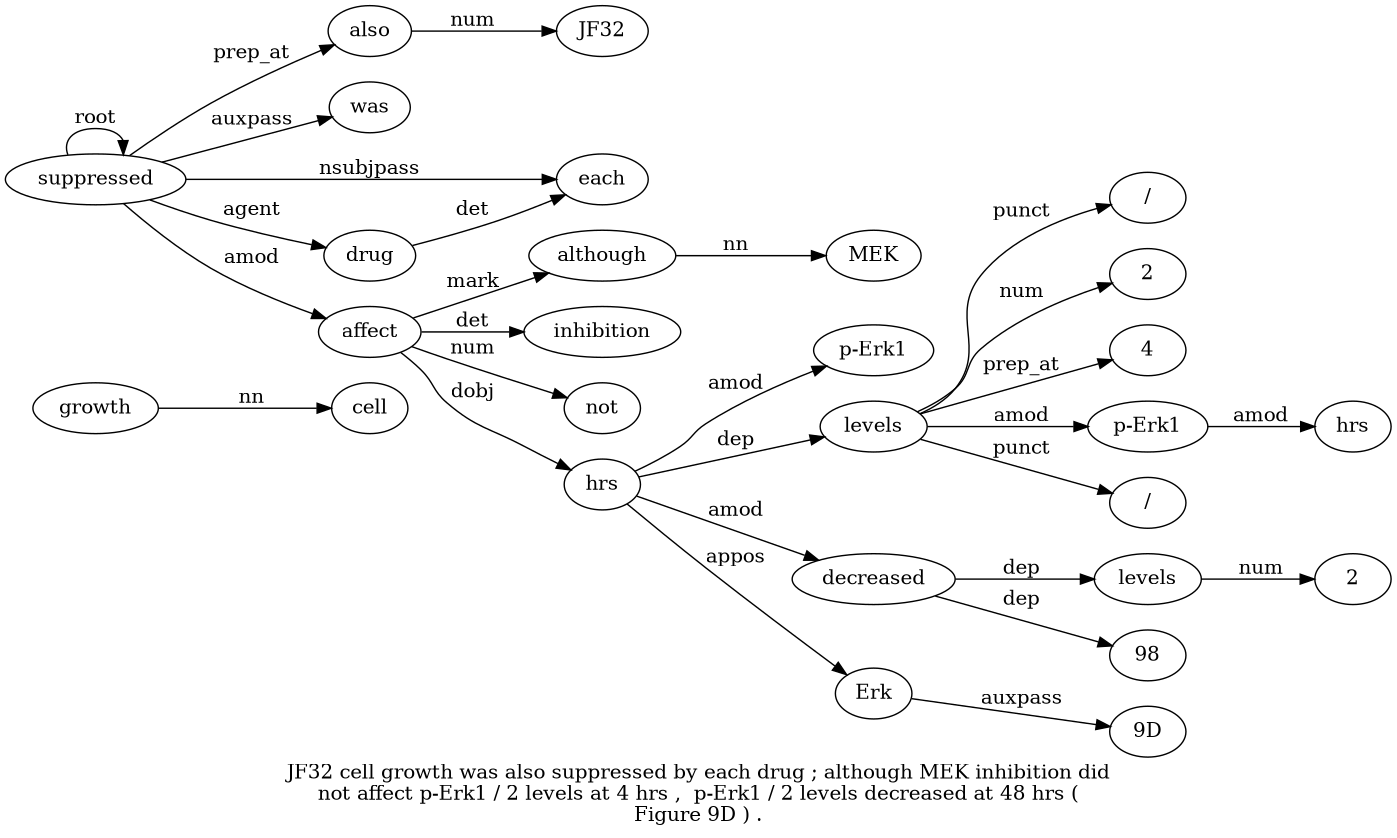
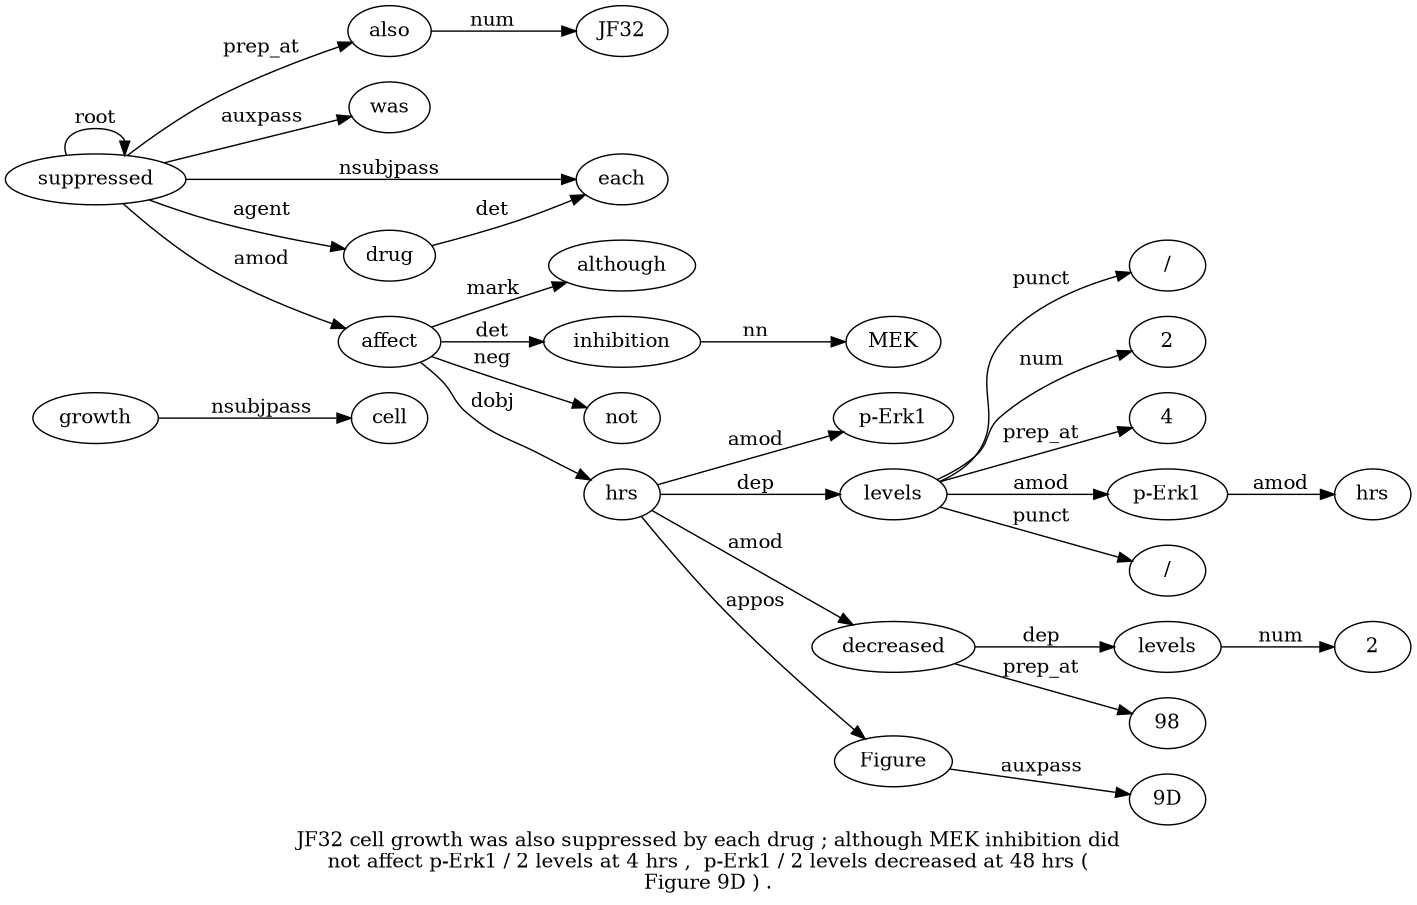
edge "although" -> "MEK": now "inhibition" -> "MEK"
edge "affect" -> "not": label "num" -> "neg"
edge "growth" -> "cell": label "nn" -> "nsubjpass"
edge "decreased" -> "98": label "dep" -> "prep_at"
node "Erk": label "Erk" -> "Figure"
